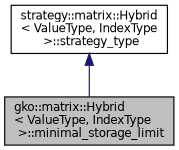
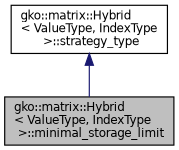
node "strategy::matrix::Hybrid < ValueType, IndexType >::strategy_type": label "strategy::matrix::Hybrid < ValueType, IndexType >::strategy_type" -> "gko::matrix::Hybrid < ValueType, IndexType >::strategy_type"
